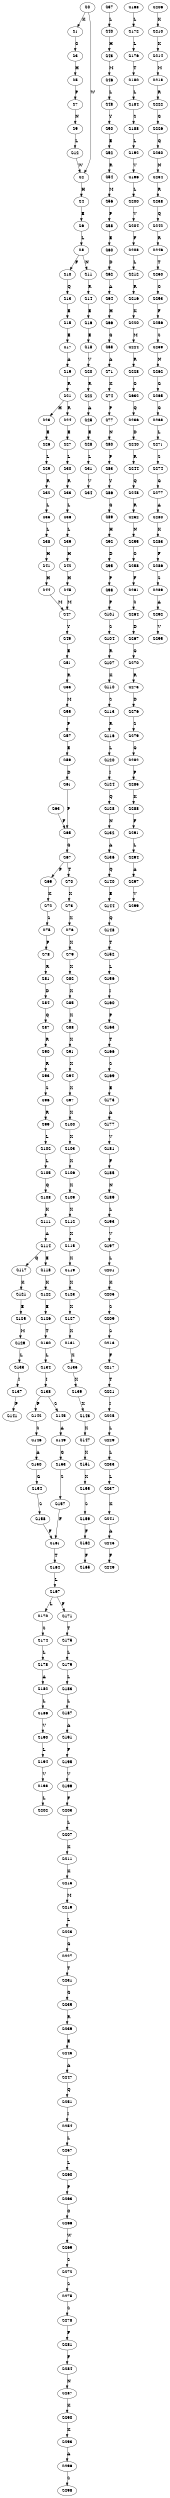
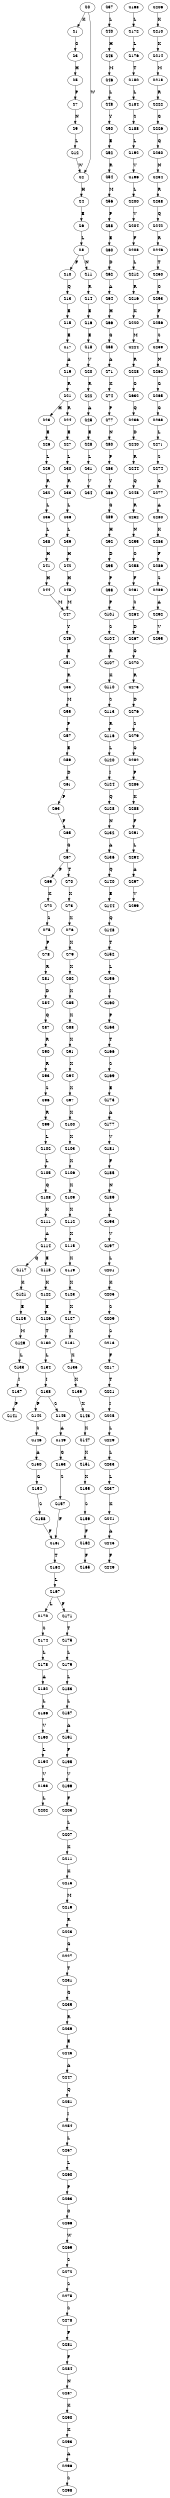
edge "S61" -> "S65": now "S61" -> "S63"
edge "S219" -> "S223": label "L" -> "R"
